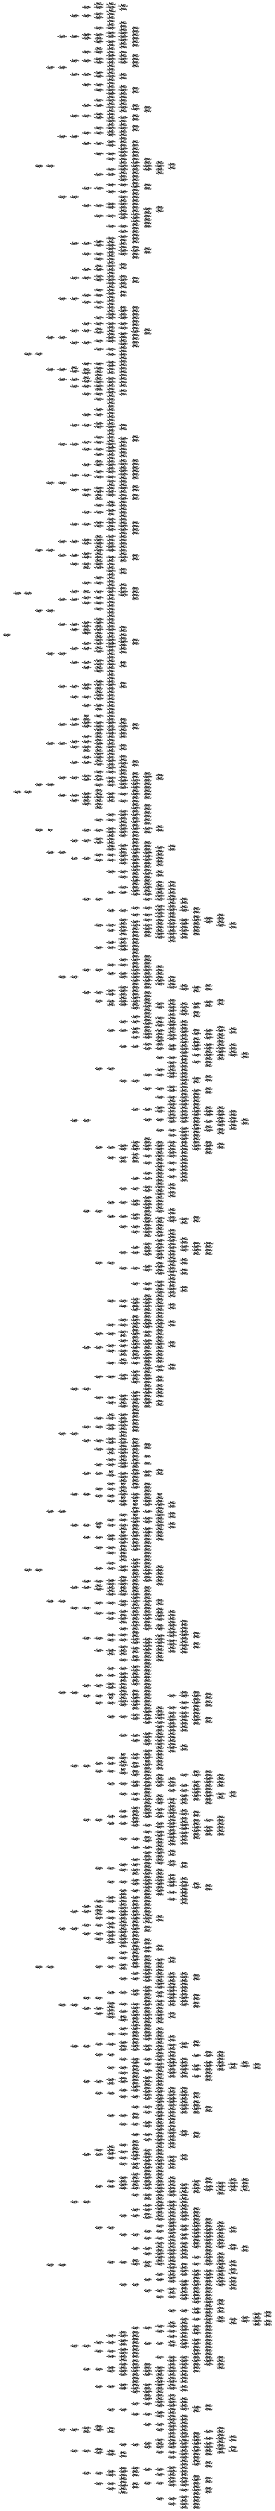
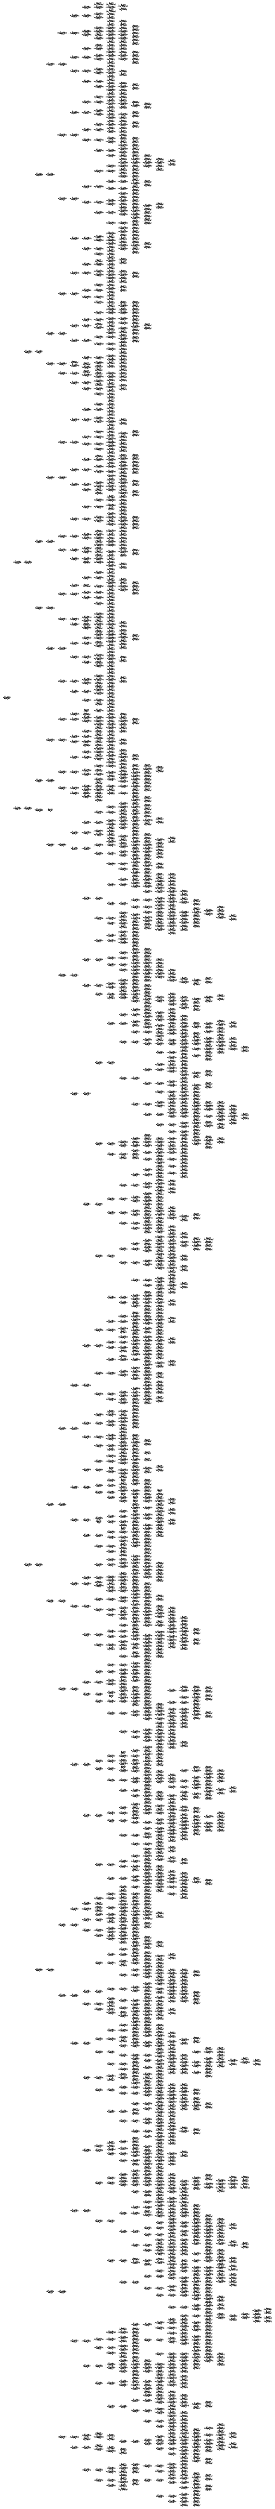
node "mse = 0.0000 samples = 1 value = [ 0.16121961]": added
